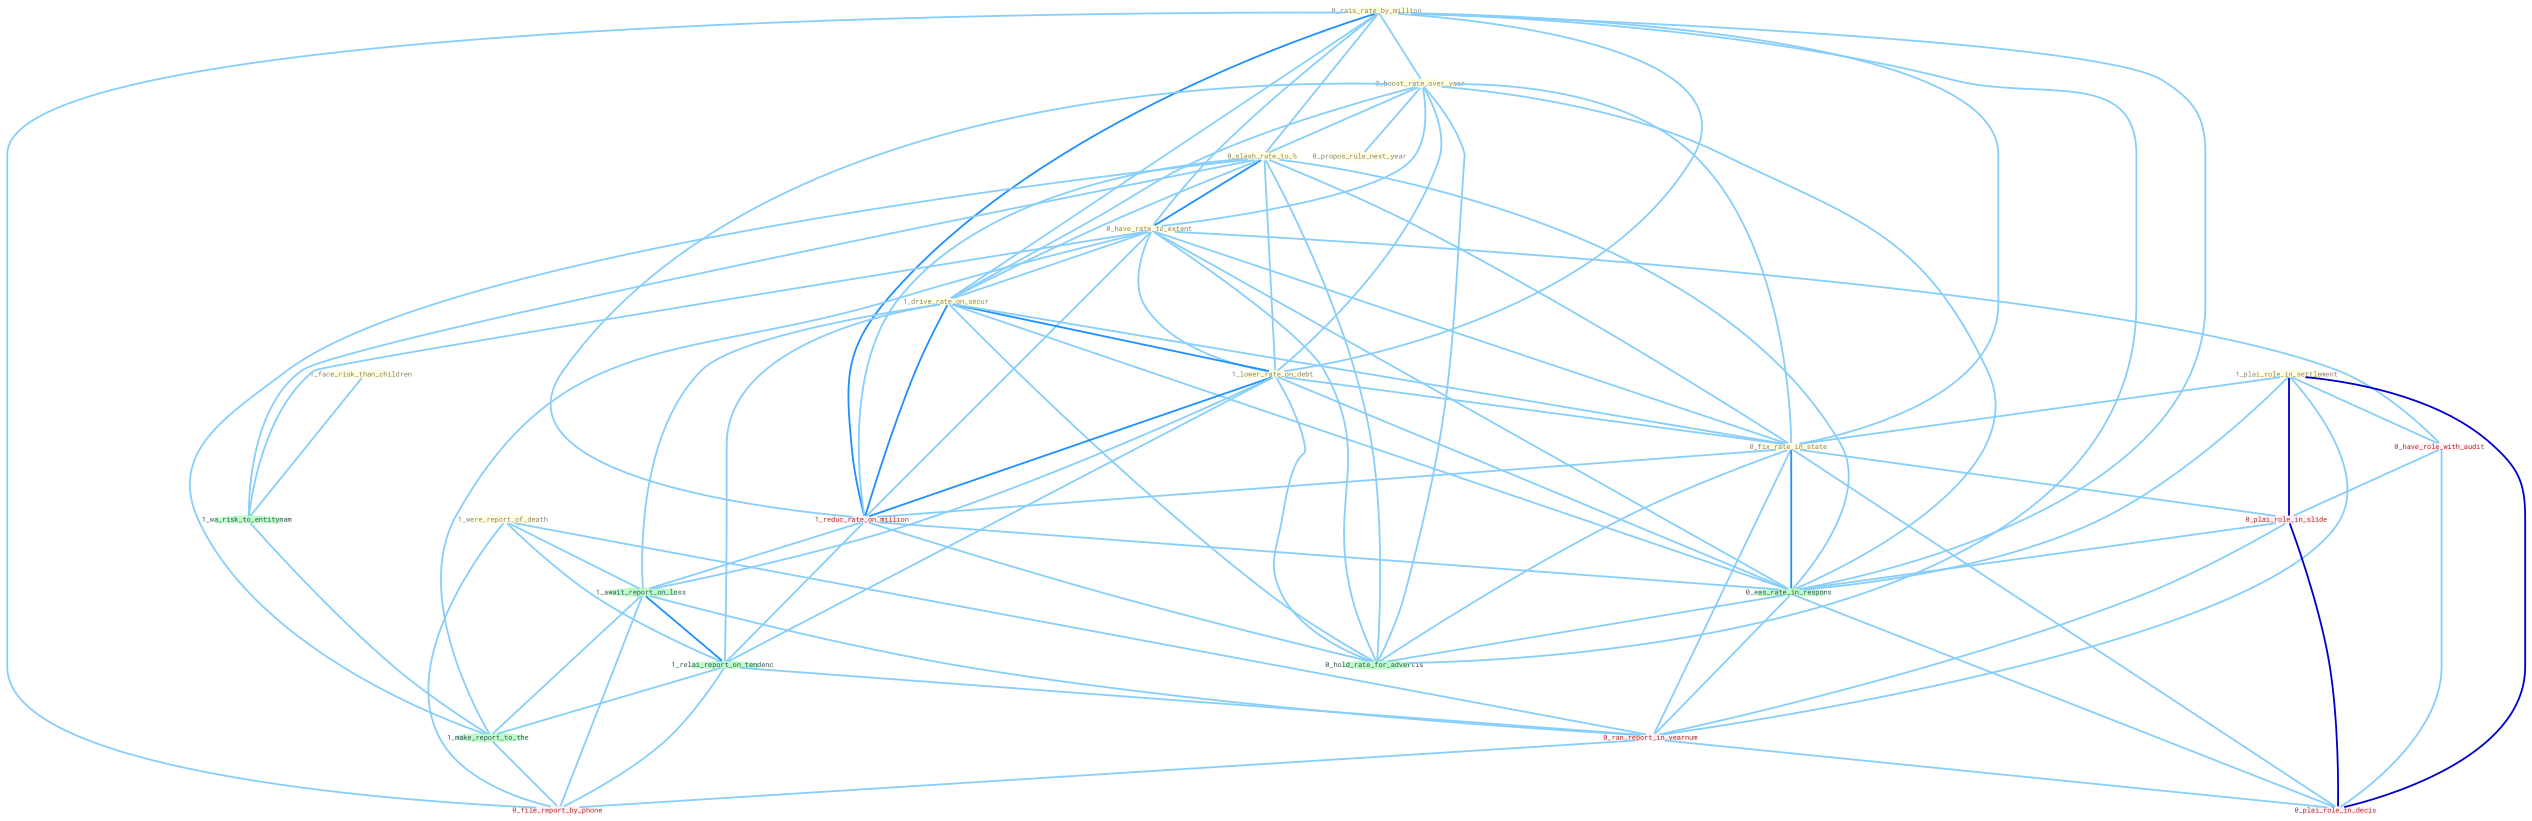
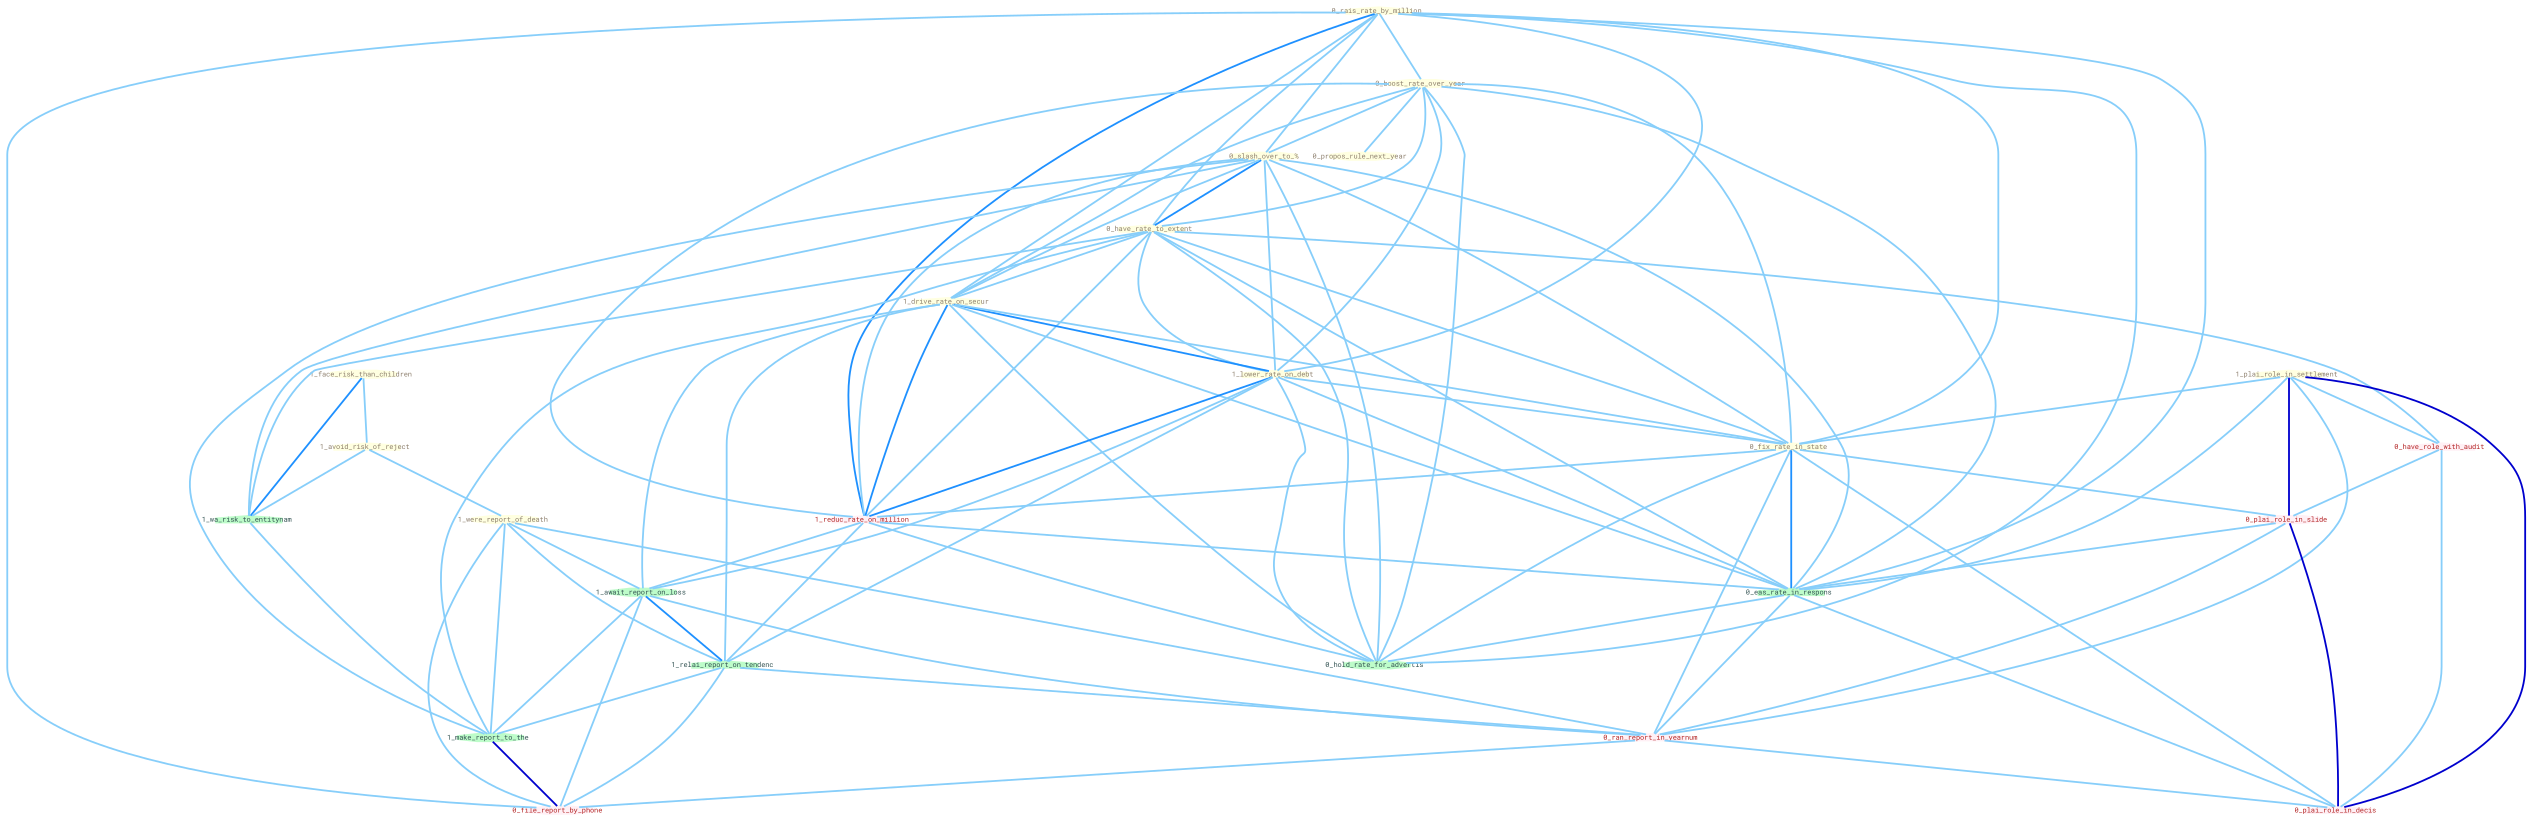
node "0_slash_rate_to_%": label "0_slash_rate_to_%" -> "0_slash_over_to_%"
edge "1_face_risk_than_children" -- "1_wa_risk_to_entitynam": color #87cefa -> #1e90ff
node "1_avoid_risk_of_reject": added
edge "1_were_report_of_death" -- "1_make_report_to_the": added
edge "1_make_report_to_the" -- "0_file_report_by_phone": color #87cefa -> #0000cd
